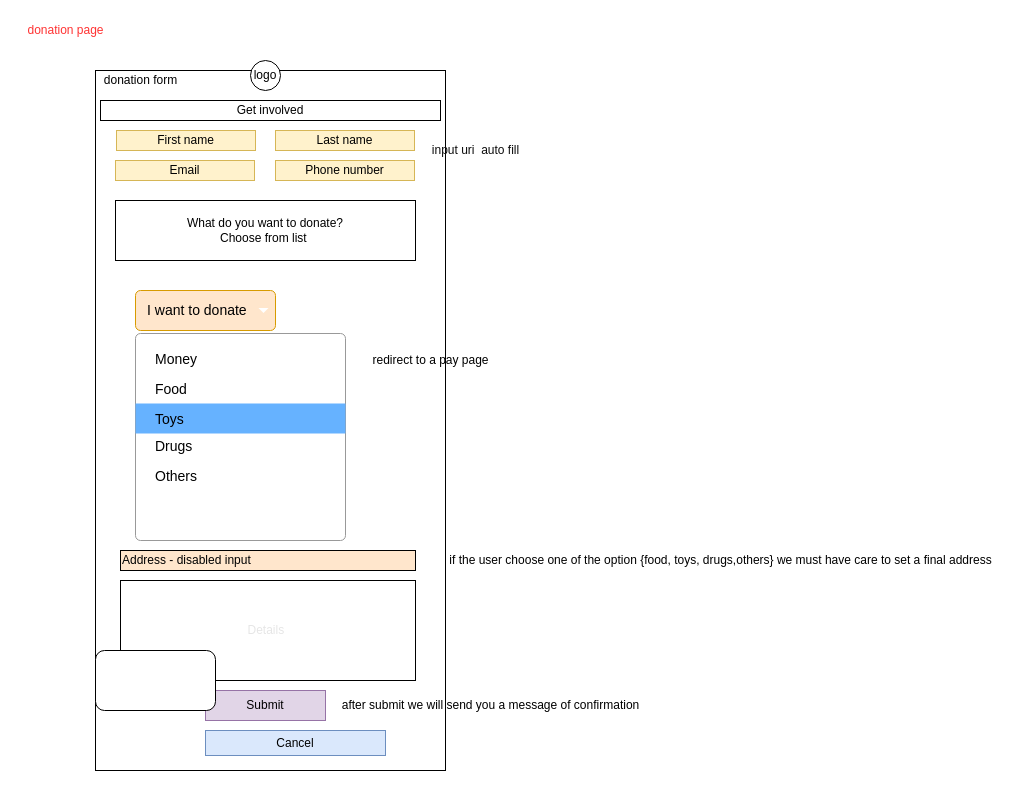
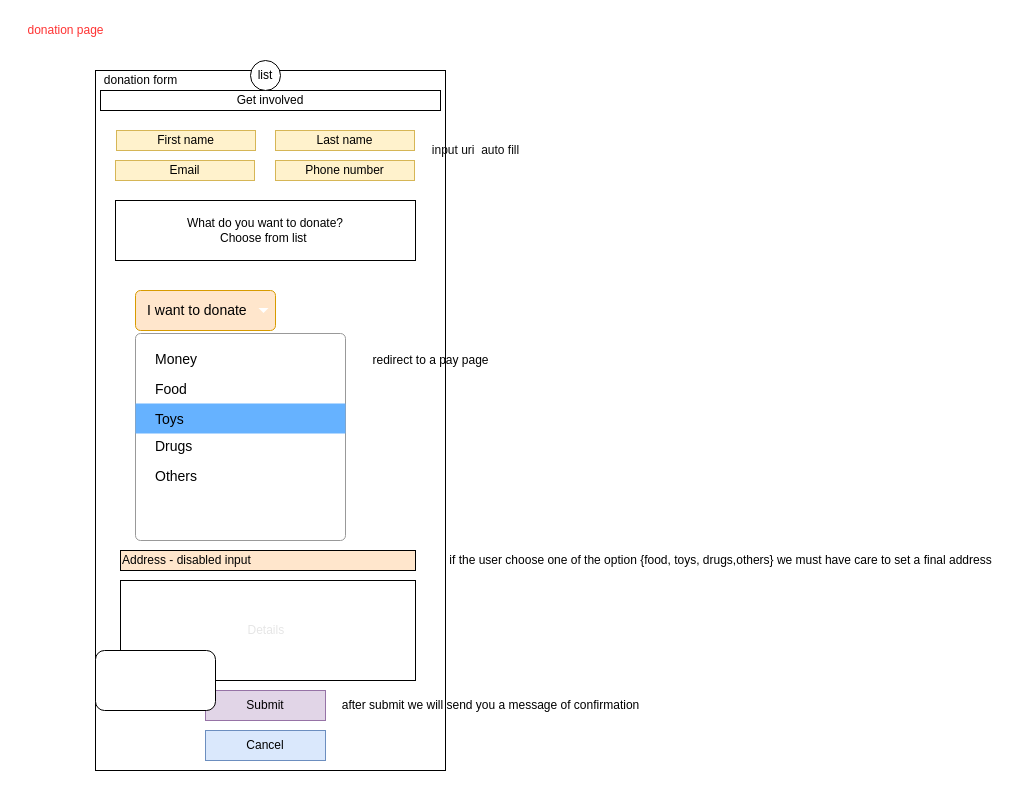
node "logo": label "logo" -> "list"
node "Get involved": moved (271, 111) -> (271, 101)
node "Cancel": size 180x25 -> 120x30
